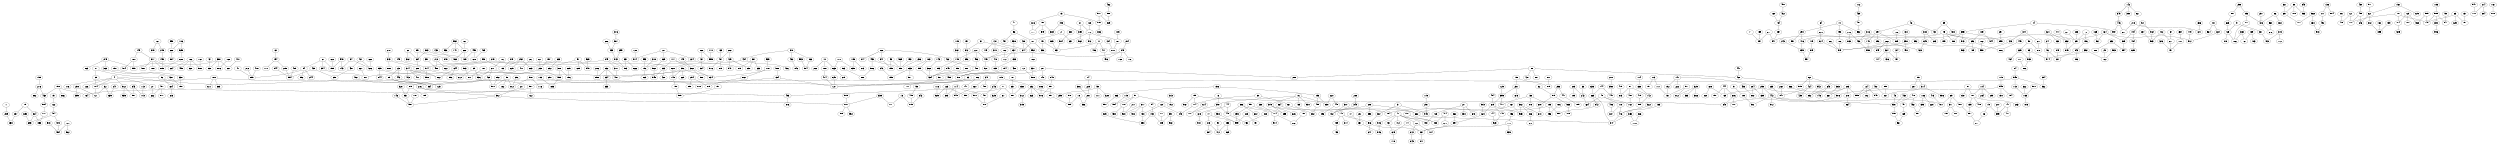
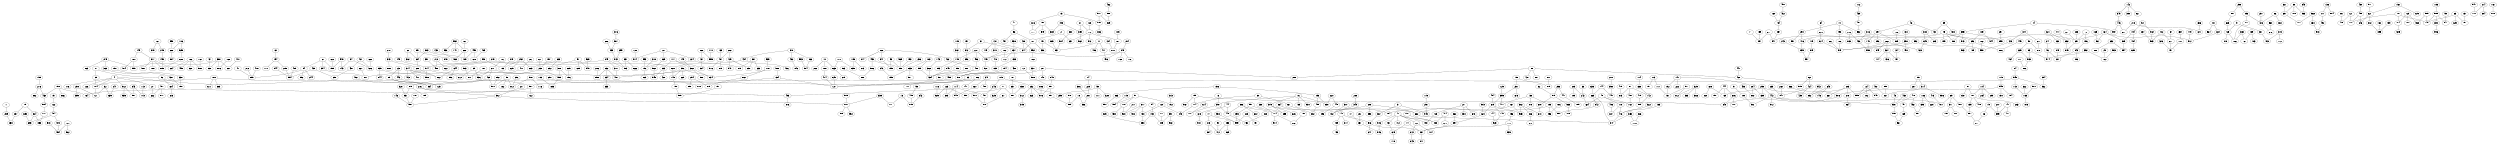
node "383": removed
